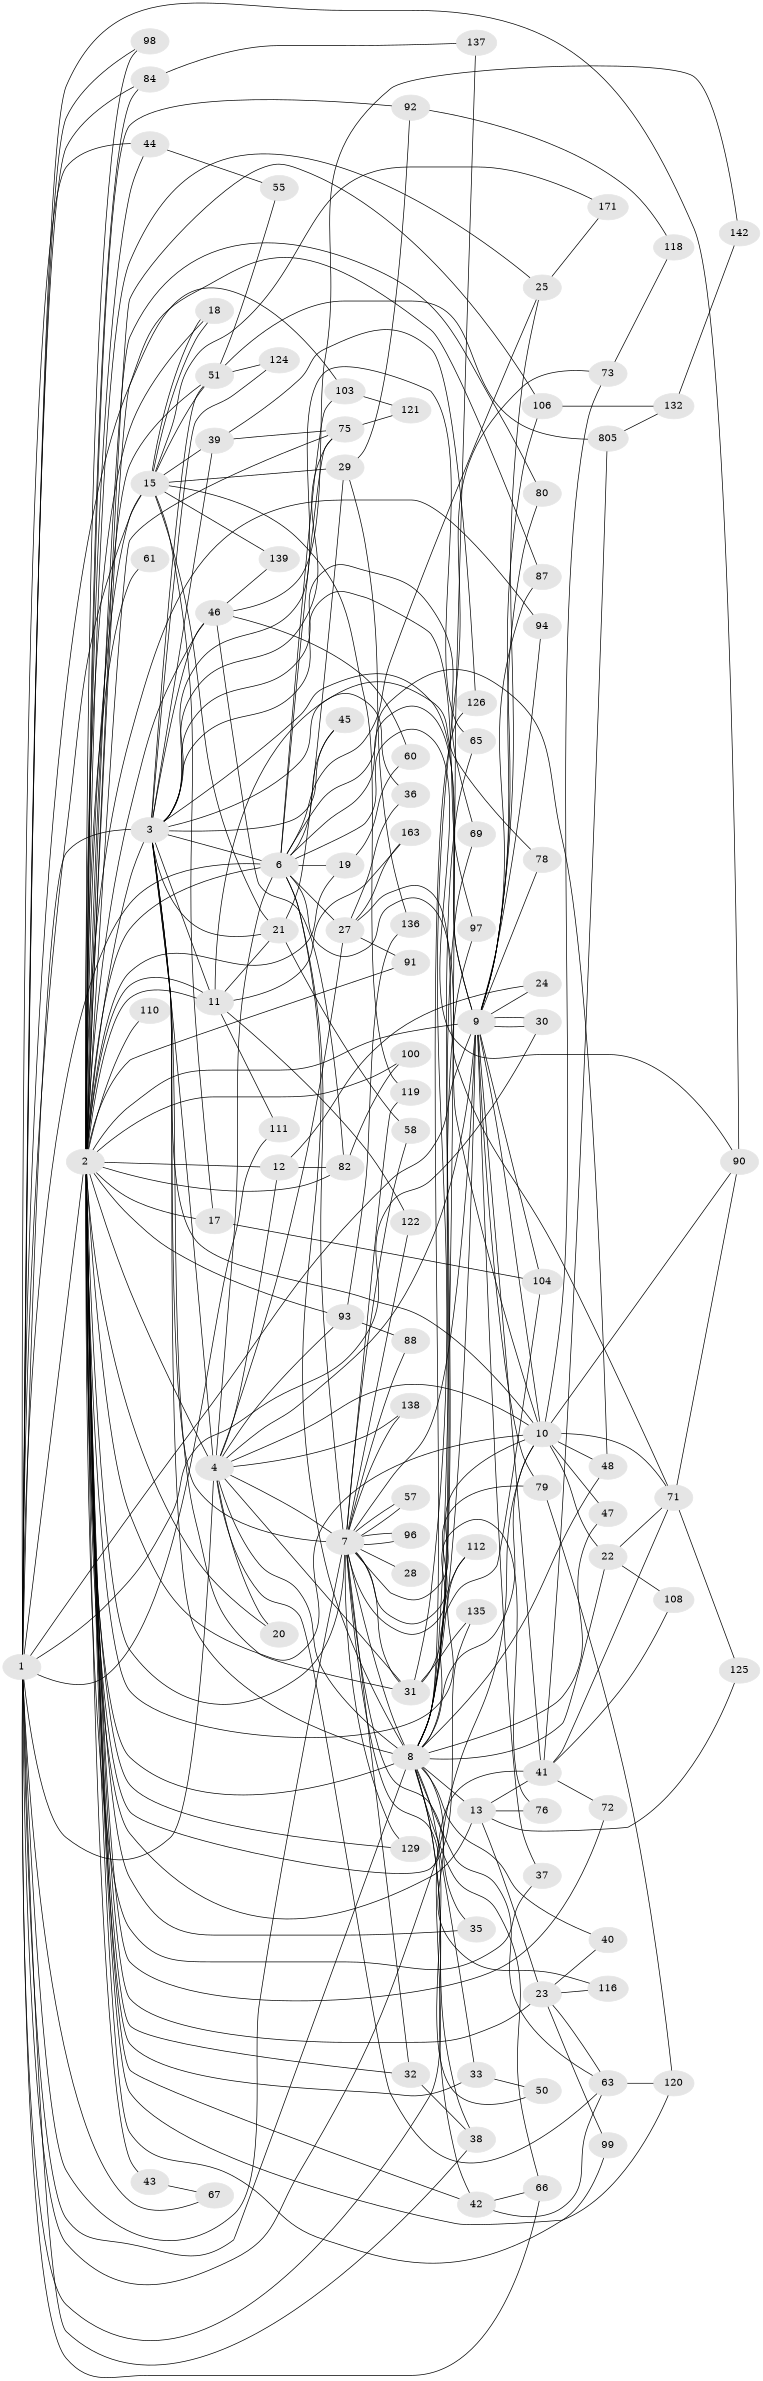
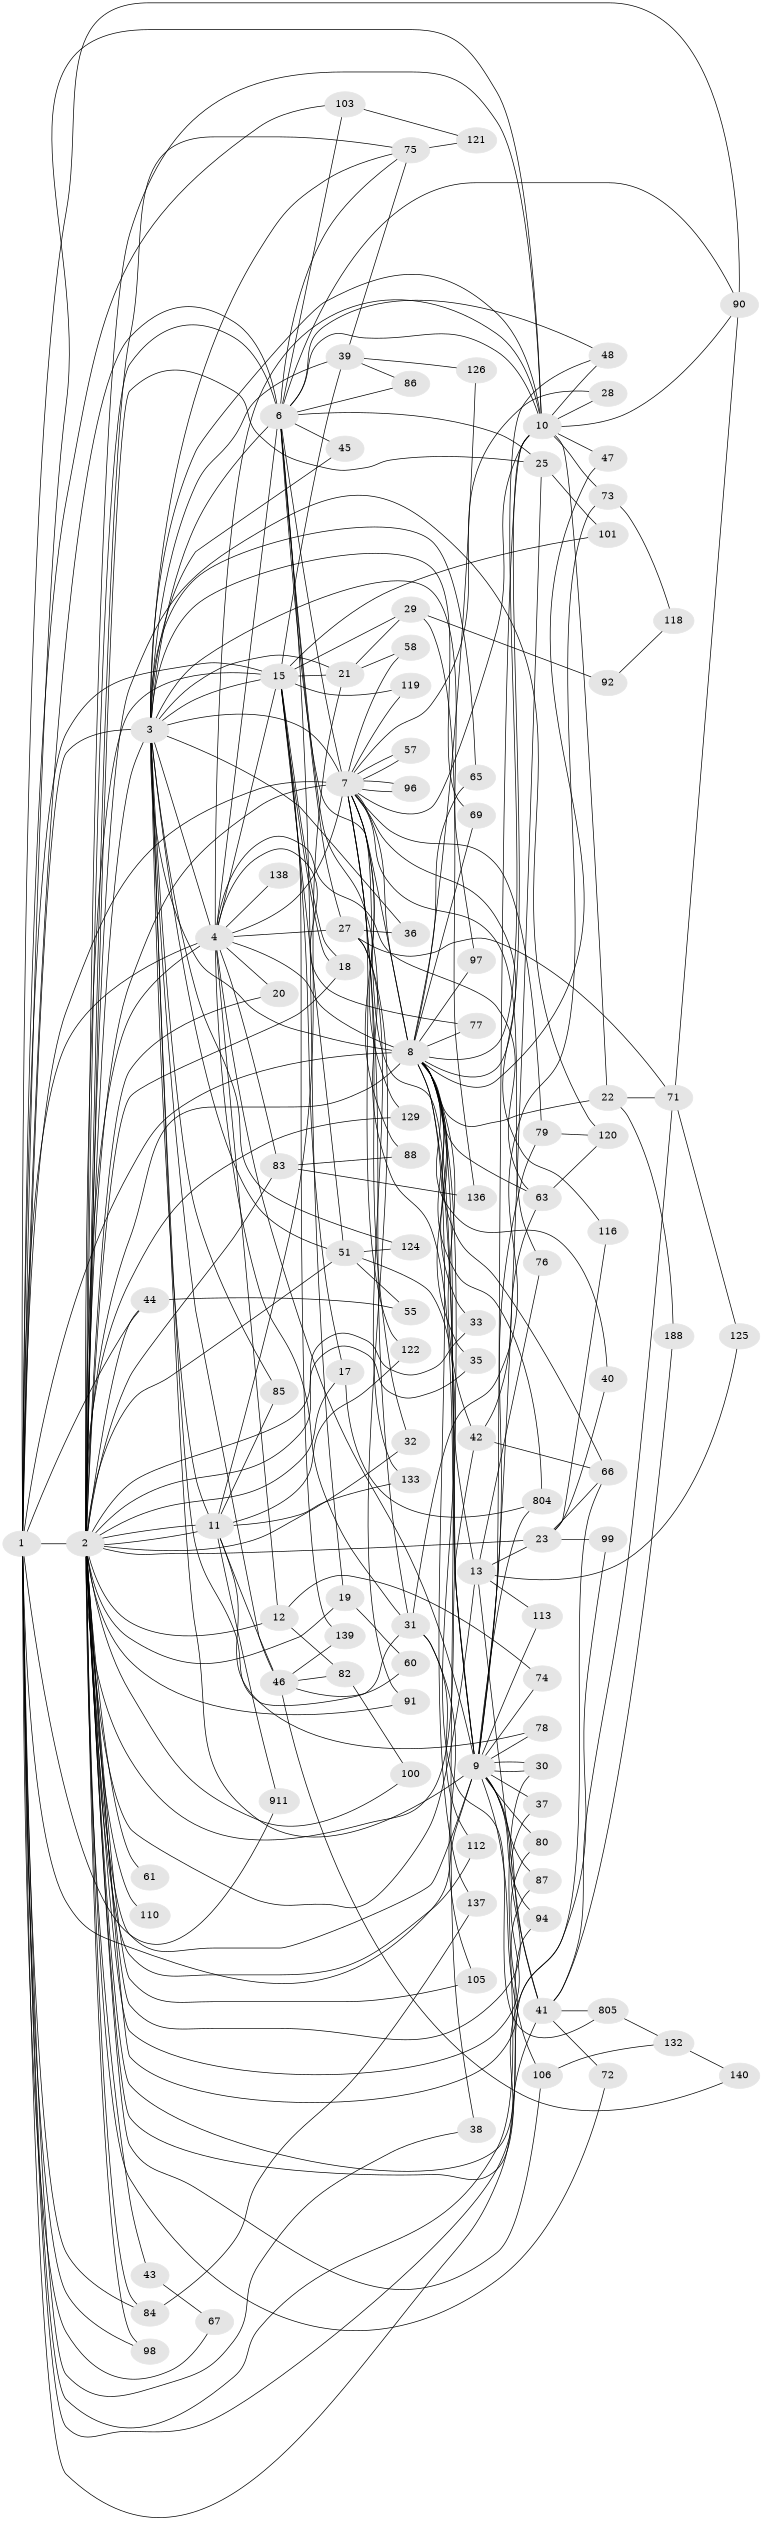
node "171": label "171" -> "101"
node "142": label "142" -> "140"
node "86": added
edge "92" -- "2": removed
edge "15" -- "3": added
edge "15" -- "4": added
node "163": label "163" -> "133"
edge "46" -- "2": now "46" -- "11"
node "24": label "24" -> "74"
node "77": added
node "111": label "111" -> "911"
edge "2" -- "82": removed
node "104": label "104" -> "804"
node "93": label "93" -> "83"
node "85": added
edge "10" -- "71": now "10" -- "28"
edge "138" -- "7": removed
node "108": label "108" -> "188"
node "135": label "135" -> "105"
node "113": added
edge "23" -- "63": now "23" -- "66"
node "50": removed
edge "32" -- "38": removed
